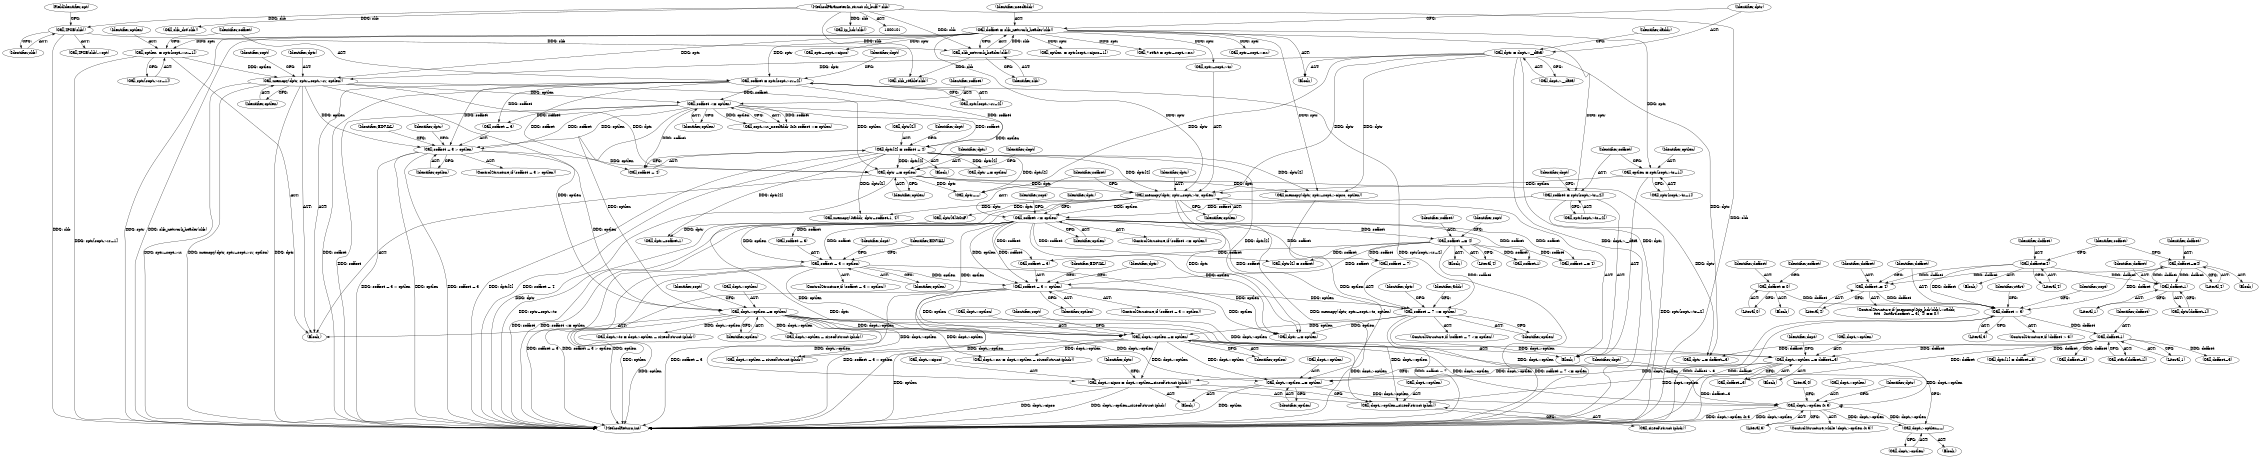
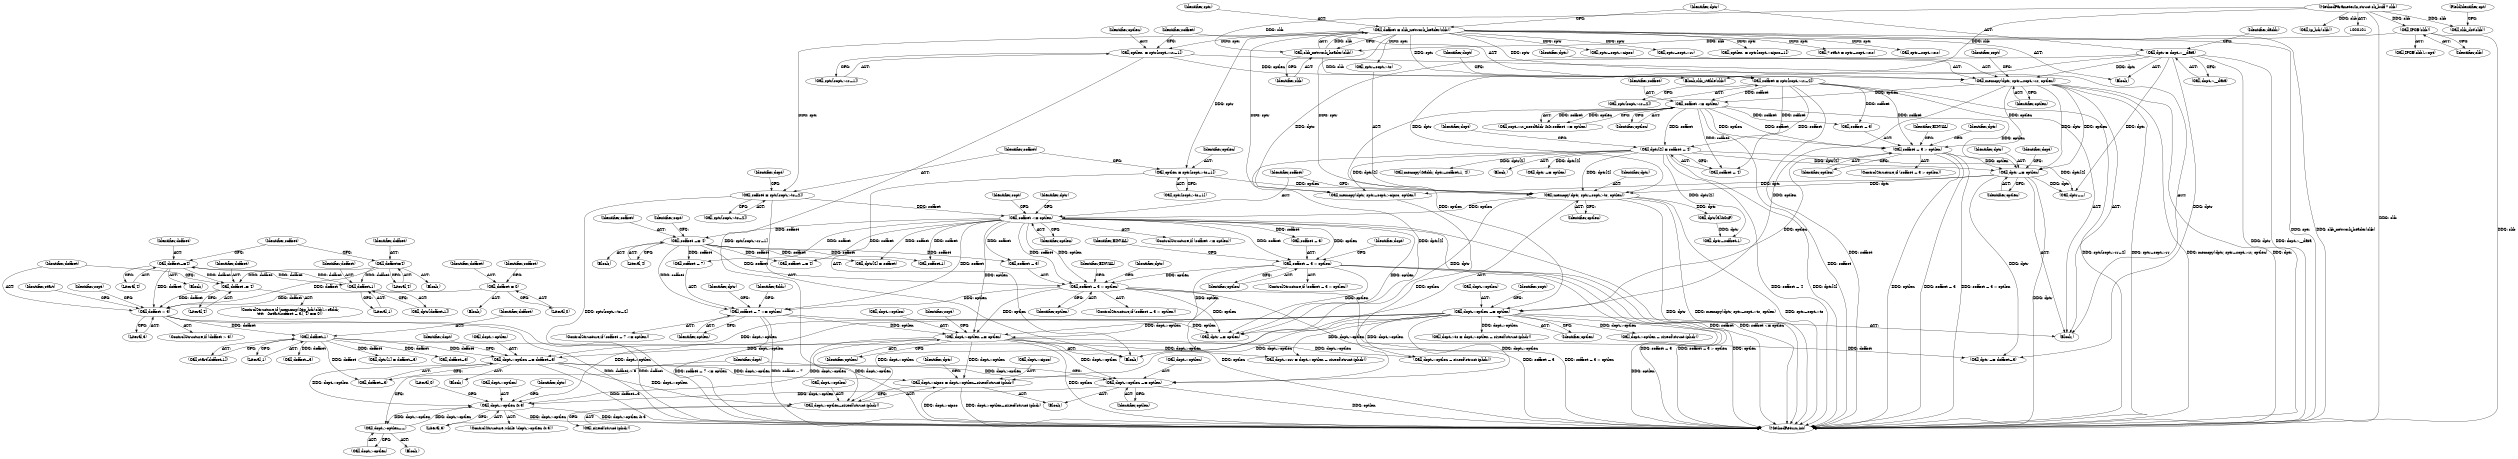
node "(Identifier,needaddr)": label "(Identifier,needaddr)" -> "(Identifier,sptr)"
edge "(FieldIdentifier,opt)" -> "(Call,IPCB(skb))": now "(FieldIdentifier,opt)" -> "(Call,skb_dst(skb))"
node "(Call,sptr+sopt->rr)": added
node "(Call,skb_rtable(skb))": label "(Call,skb_rtable(skb))" -> "(Block,skb_rtable(skb))"
node "(Call,dptr[2])": removed
edge "(Call,memcpy(dptr, sptr+sopt->ts, optlen))" -> "(Call,memcpy(&addr, dptr+soffset-1, 4))": removed, label "DDG: dptr"
